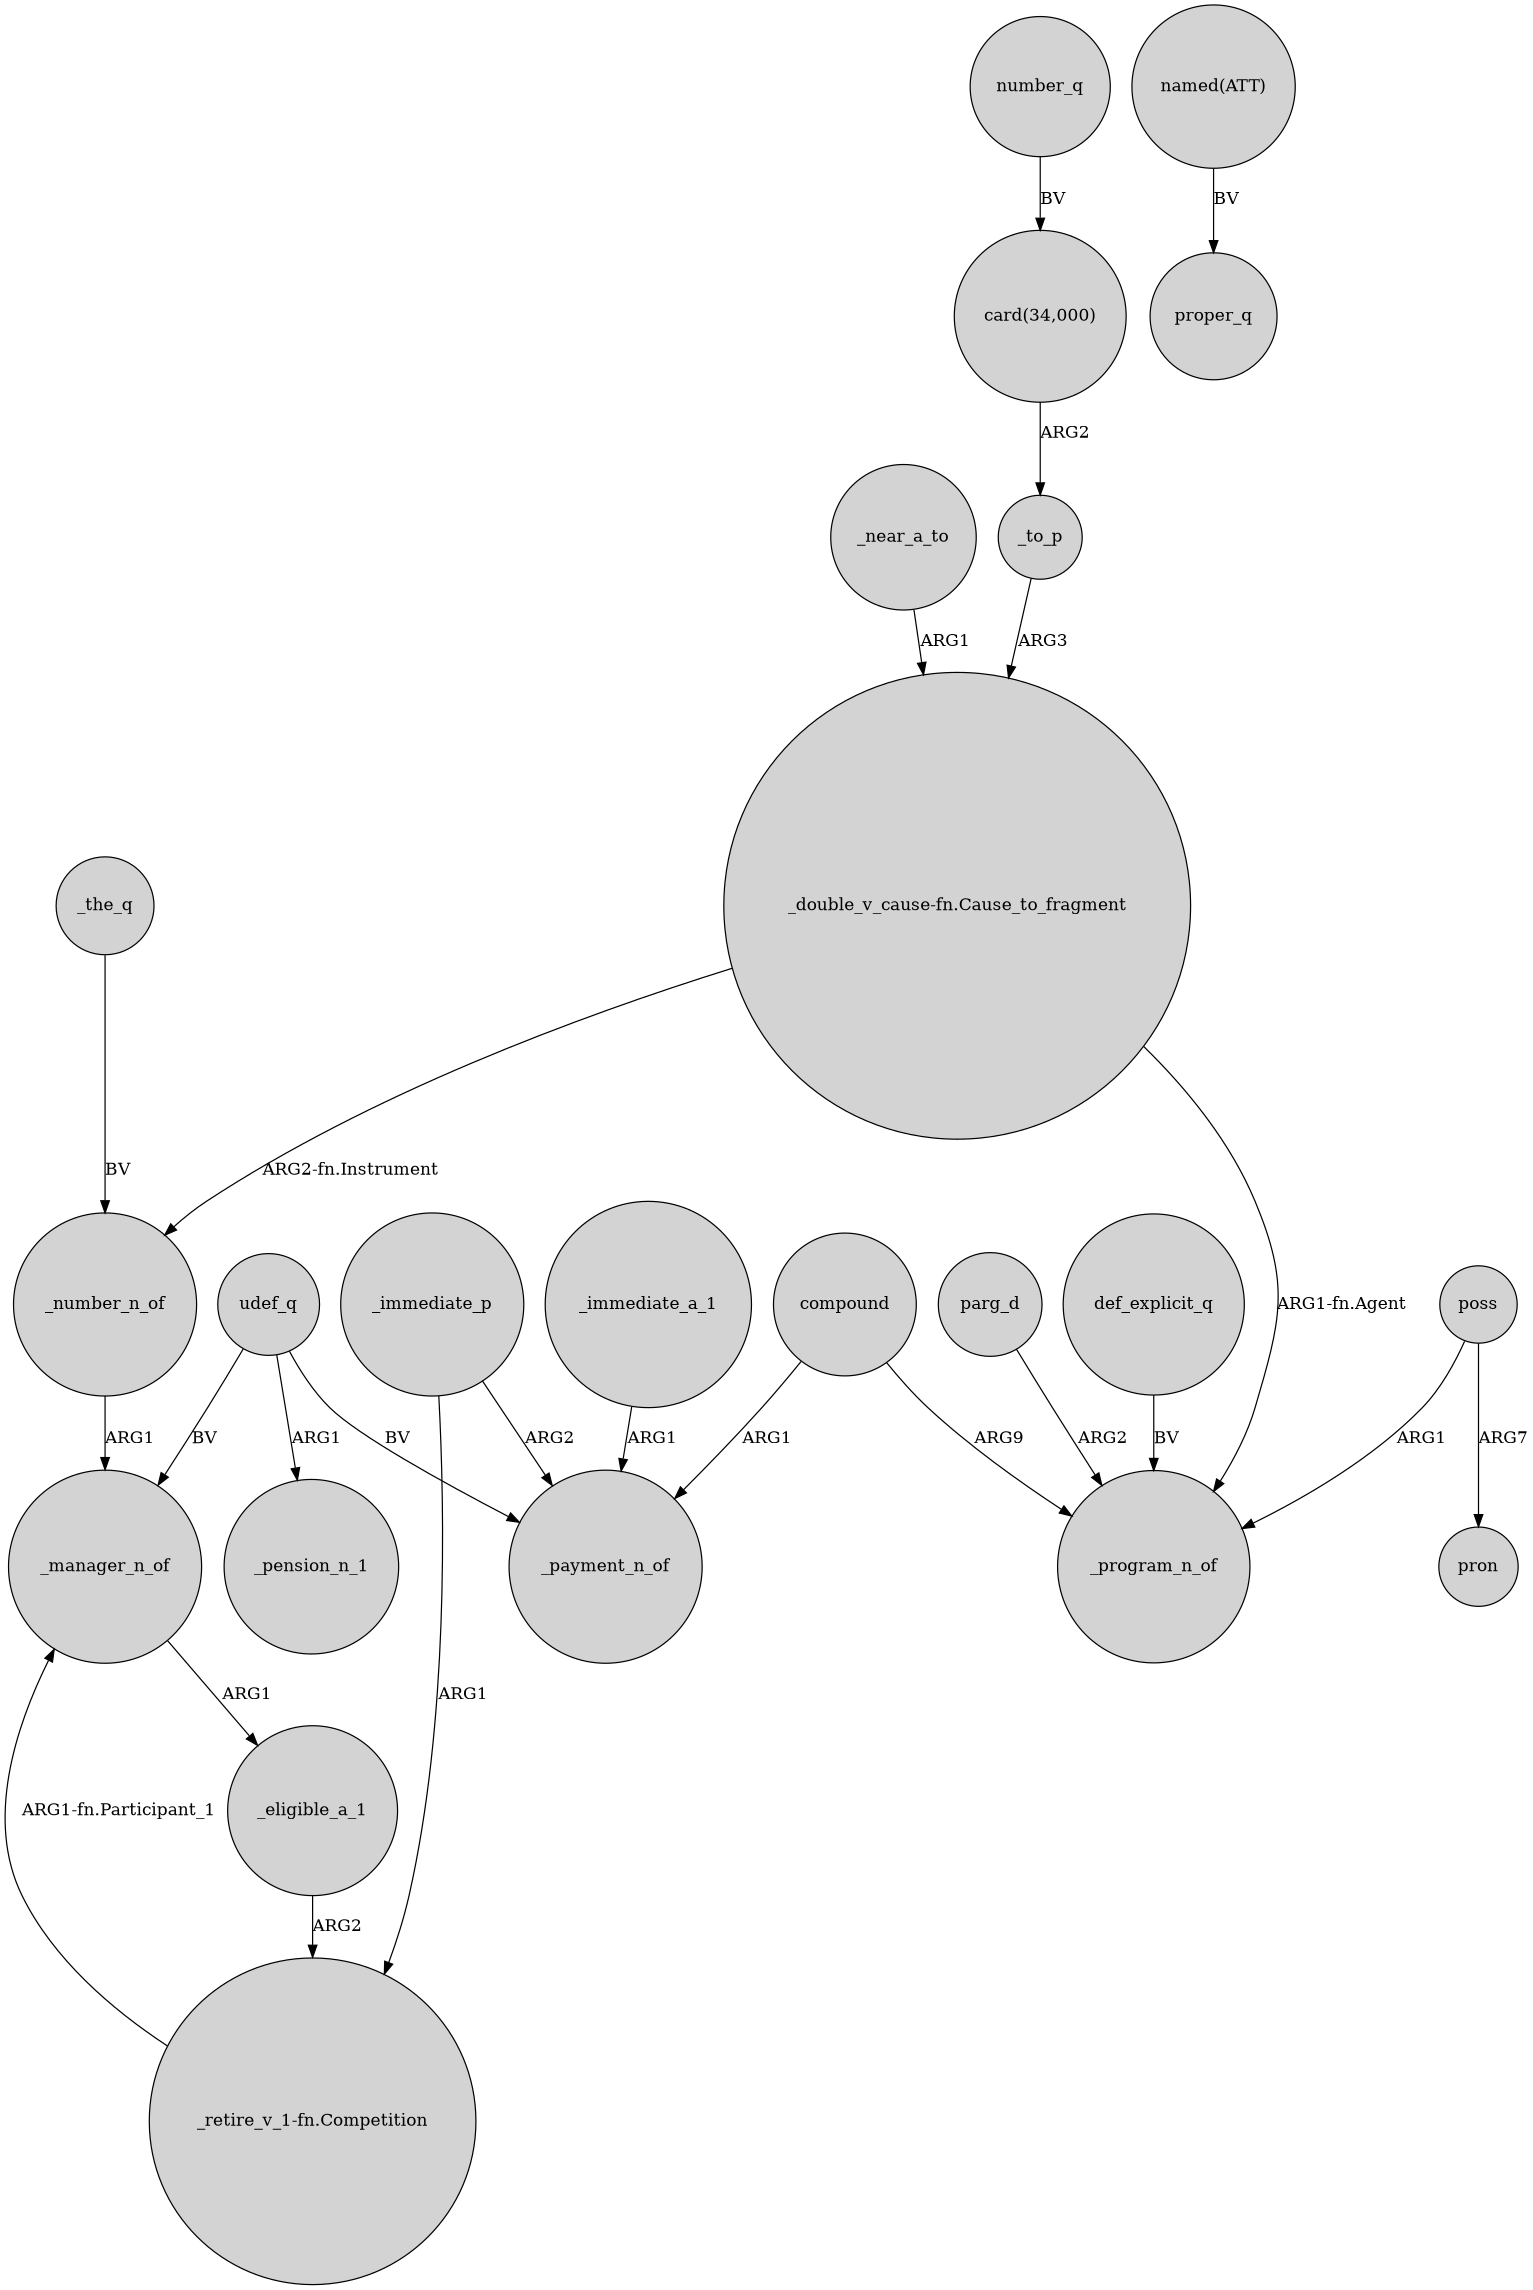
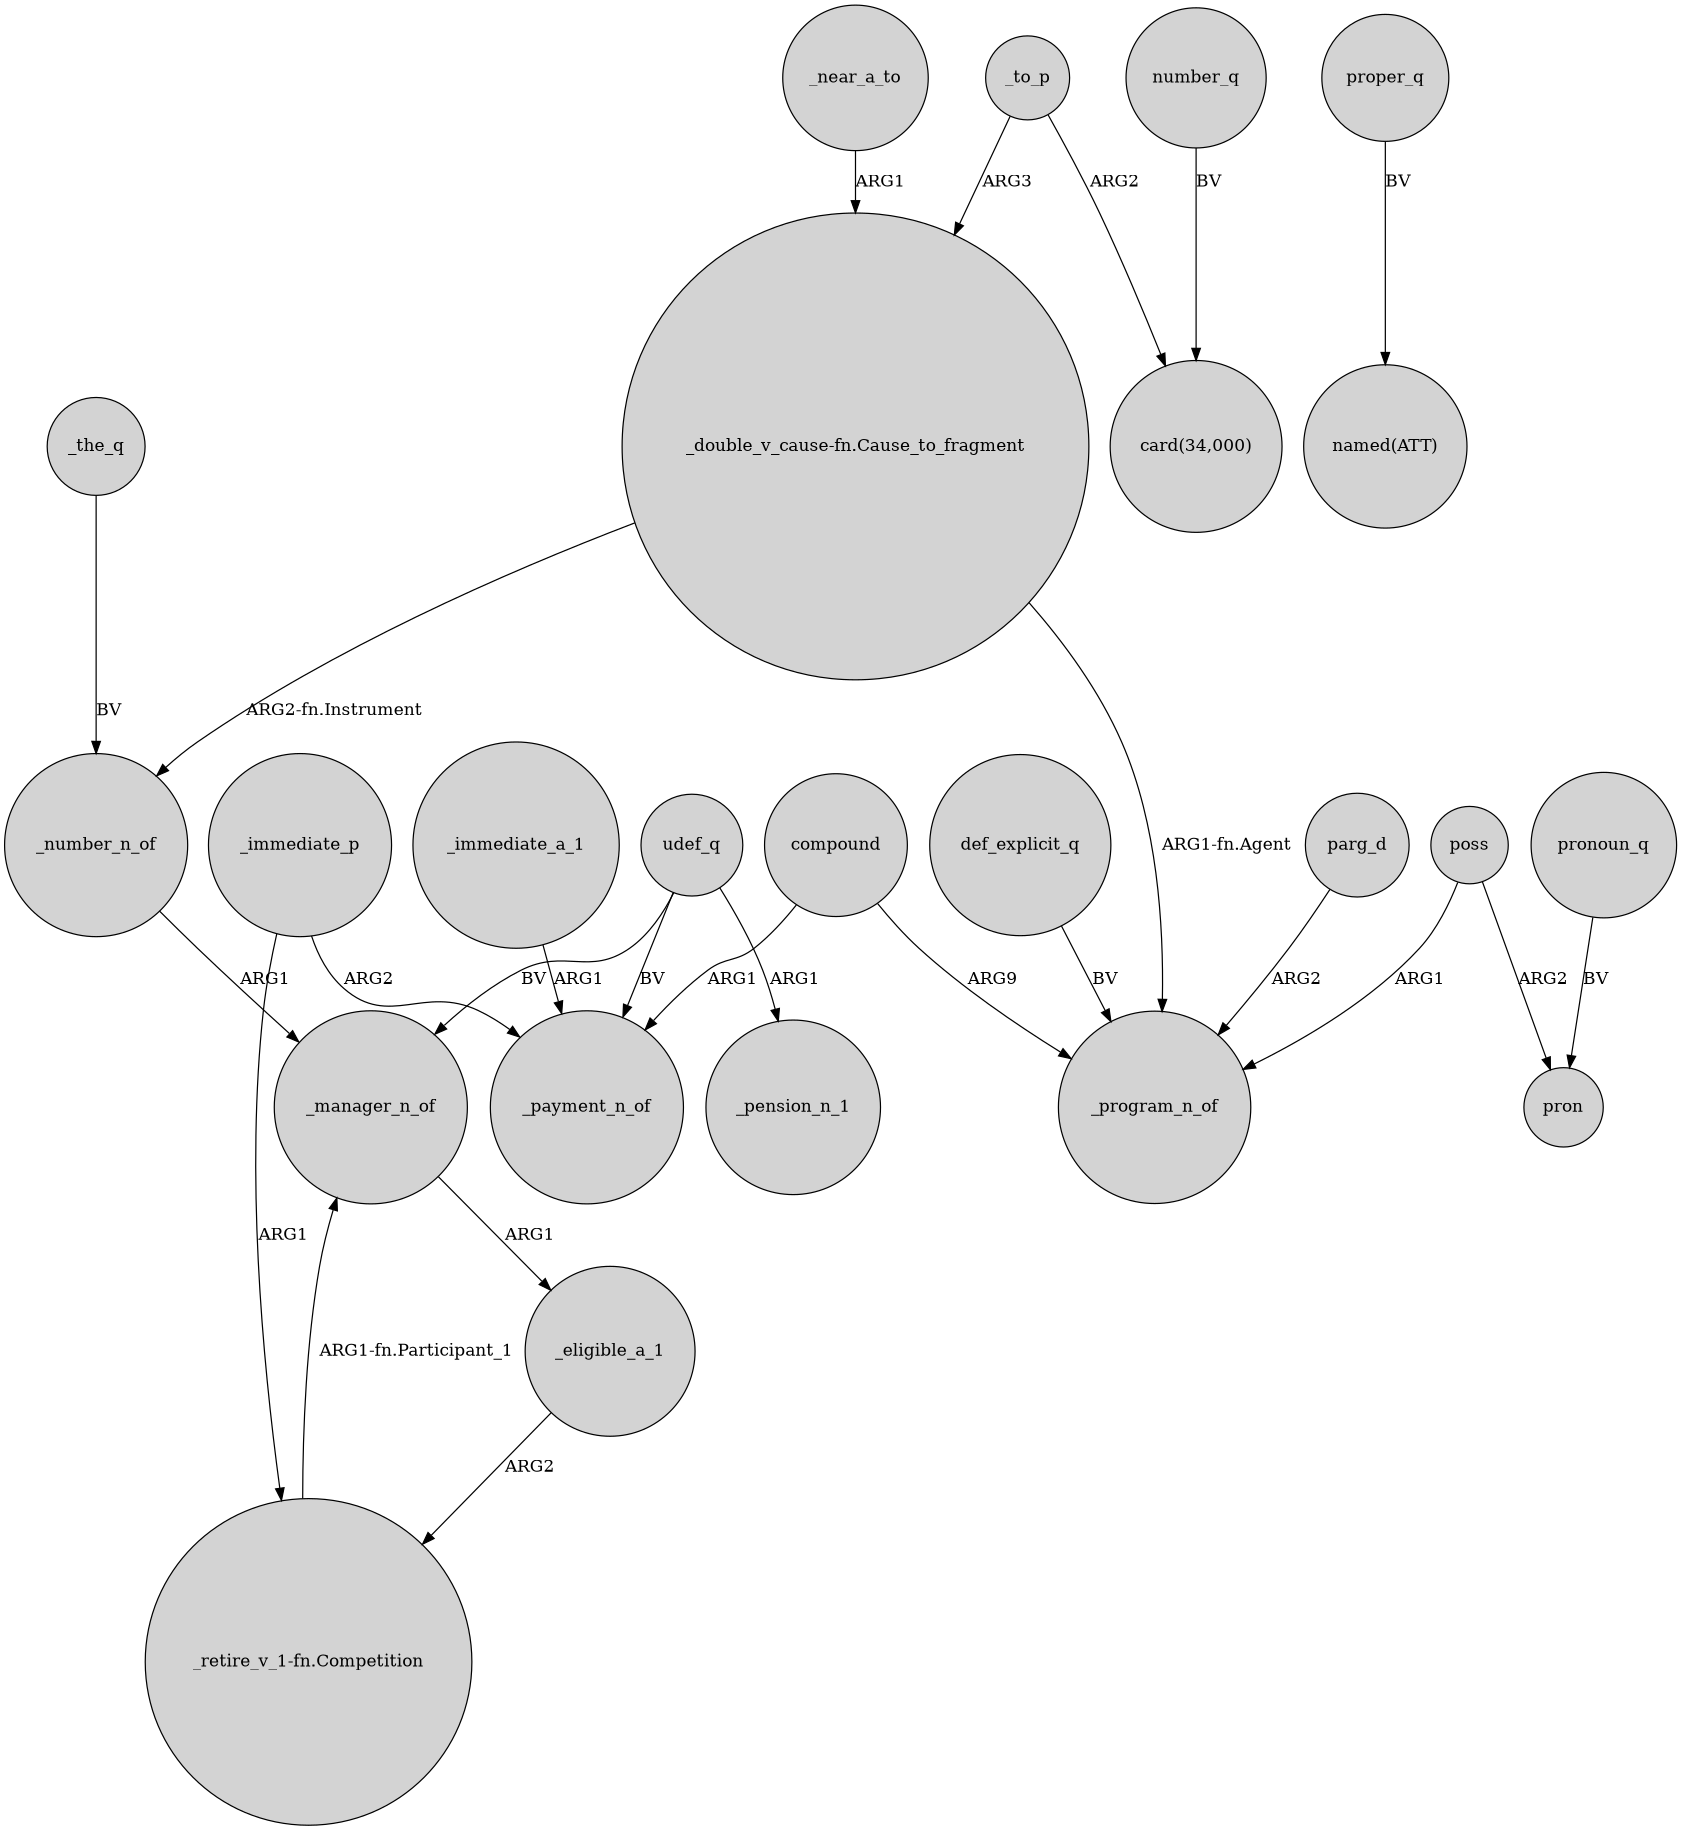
edge "named(ATT)" -> "proper_q": reversed
edge "card(34,000)" -> "_to_p": reversed
node "pronoun_q": added
edge "poss" -> "pron": label "ARG7" -> "ARG2"
